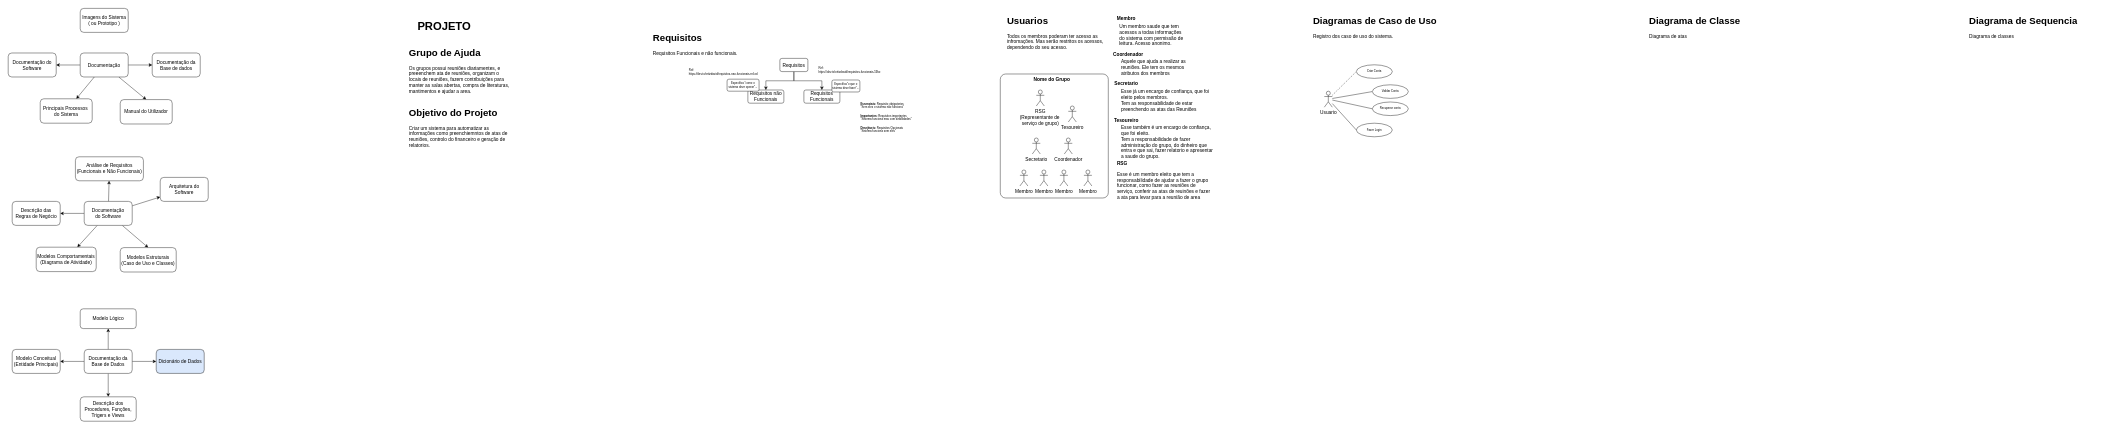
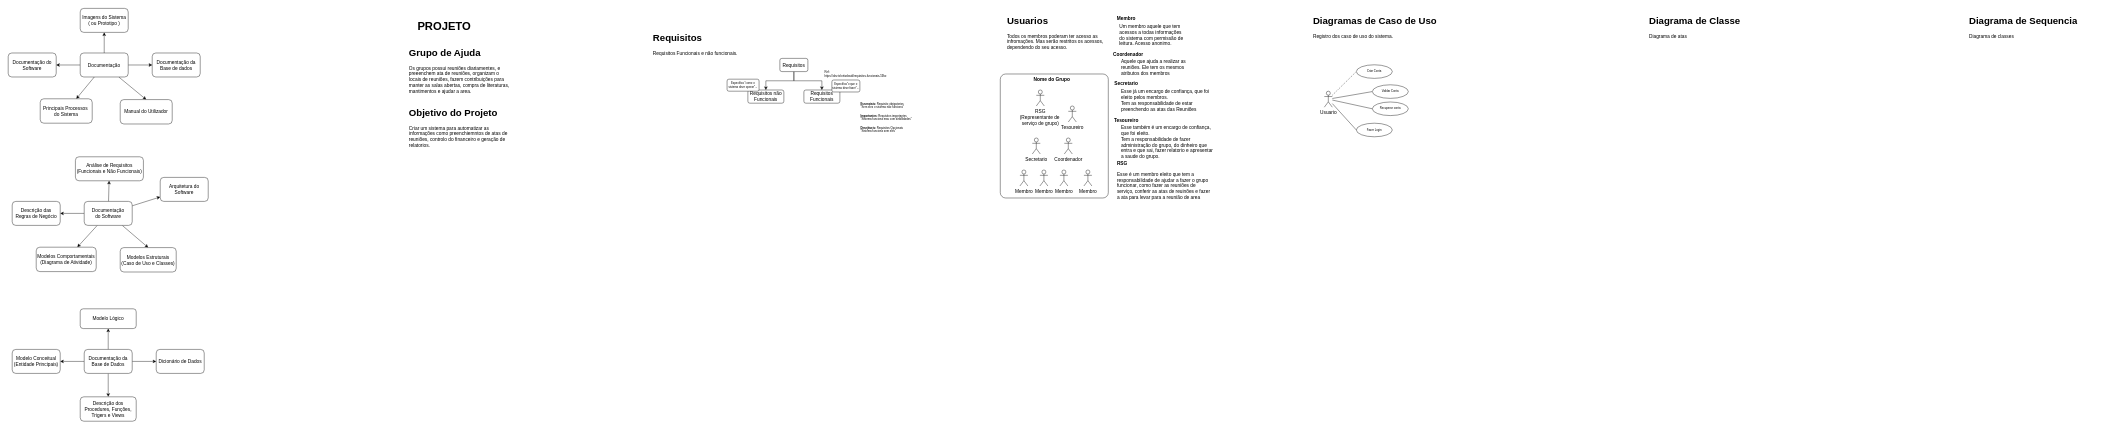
node "Um membro saude que tem acessos a todas informações do sistema com permissão de leitura. Acesso anonimo.": label "Um membro saude que tem acessos a todas informações do sistema com permissão de leitura. Acesso anonimo." -> "Um membro aquele que tem acessos a todas informações do sistema com permissão de leitura. Acesso anonimo."
edge "Documentação" -> "Imagens do Sistema ( ou Prototipo )": added
node "Ref: https://dev.to/ortizdavid/requisitos-funcionais-59ko": moved (852, 70) -> (858, 74)
node "Ref: https://dev.to/ortizdavid/requisitos-nao-funcionais-rnf-od": removed
node "Dicionário de Dados": fillcolor #dae8fc -> #ffffff
